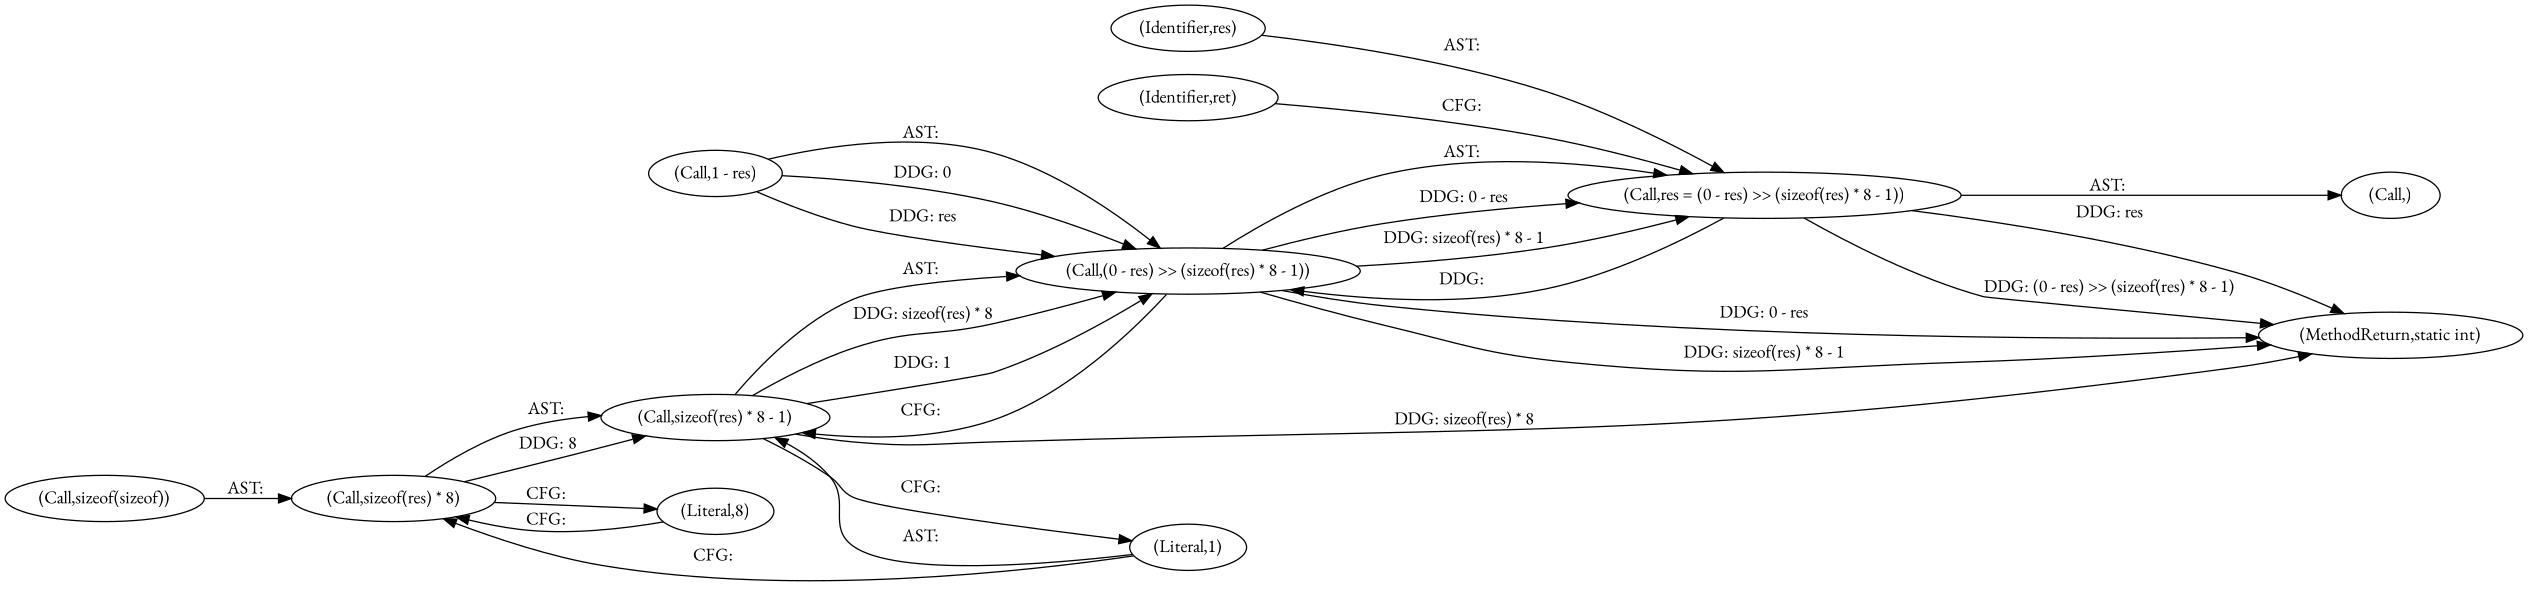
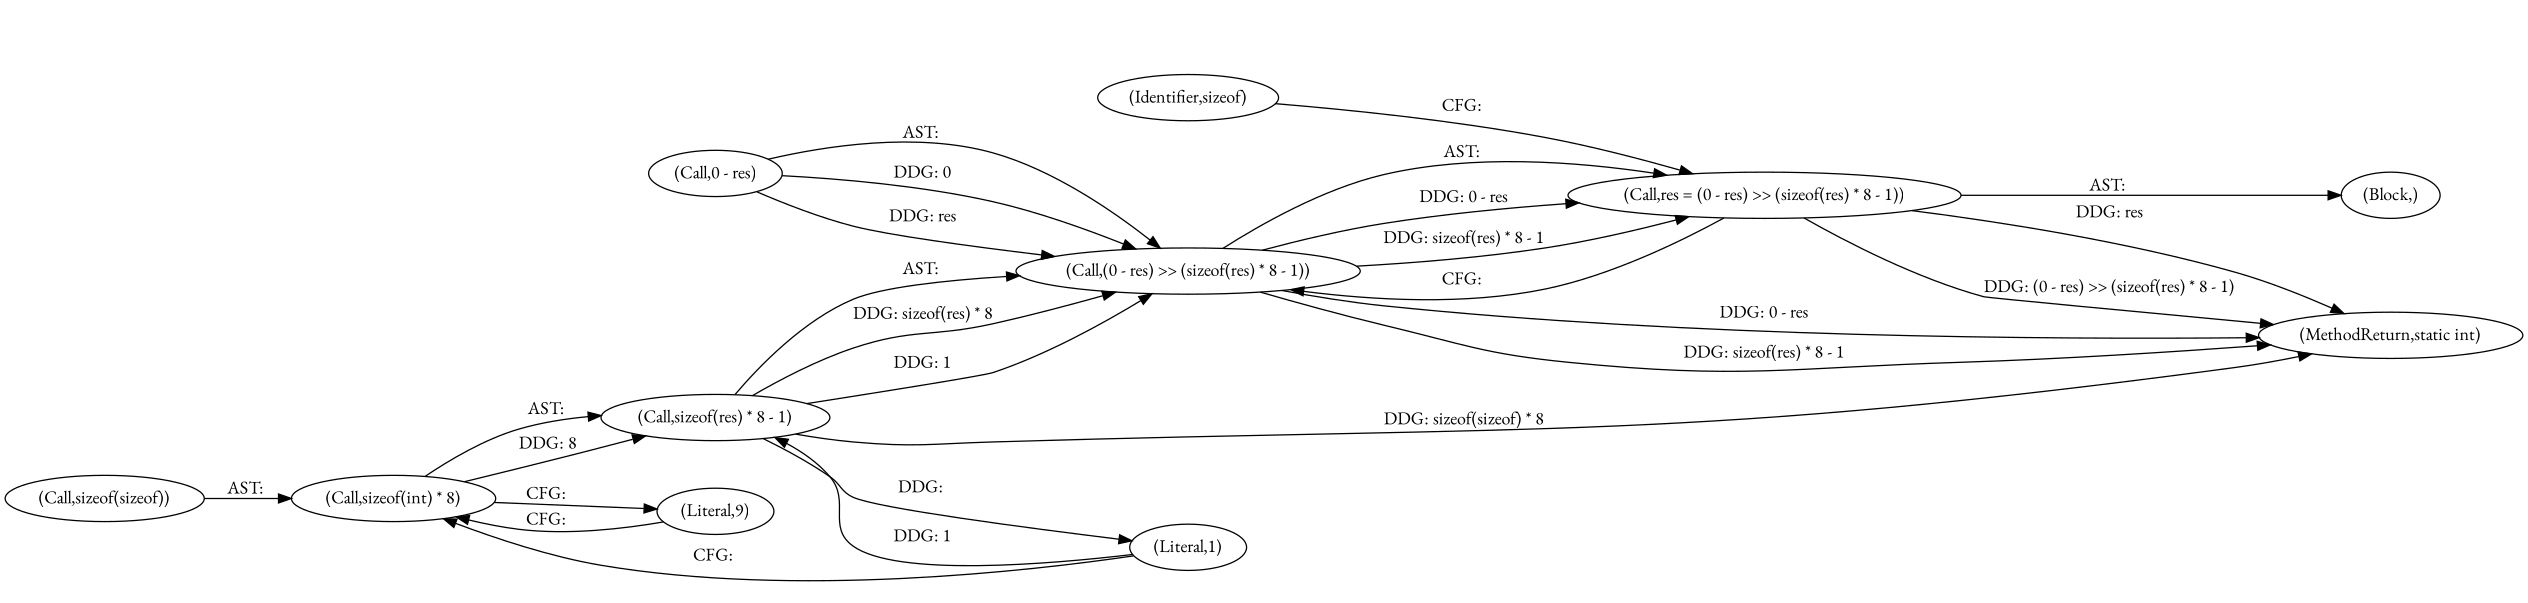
node "(Identifier,res)": removed
node "(Identifier,ret)": label "(Identifier,ret)" -> "(Identifier,sizeof)"
node "(Call,1 - res)": label "(Call,1 - res)" -> "(Call,0 - res)"
node "(Call,)": label "(Call,)" -> "(Block,)"
edge "(Call,res = (0 - res) >> (sizeof(res) * 8 - 1))" -> "(Call,(0 - res) >> (sizeof(res) * 8 - 1))": label "DDG: " -> "CFG: "
edge "(Call,(0 - res) >> (sizeof(res) * 8 - 1))" -> "(Call,sizeof(res) * 8 - 1)": removed, label "CFG:"
edge "(Call,sizeof(res) * 8 - 1)" -> "(MethodReturn,static int)": label "DDG: sizeof(res) * 8" -> "DDG: sizeof(sizeof) * 8"
edge "(Call,sizeof(res) * 8 - 1)" -> "(Literal,1)": label "CFG: " -> "DDG: "
node "(Call,sizeof(res) * 8)": label "(Call,sizeof(res) * 8)" -> "(Call,sizeof(int) * 8)"
node "(Literal,8)": label "(Literal,8)" -> "(Literal,9)"
edge "(Literal,1)" -> "(Call,sizeof(res) * 8 - 1)": label "AST: " -> "DDG: 1"
